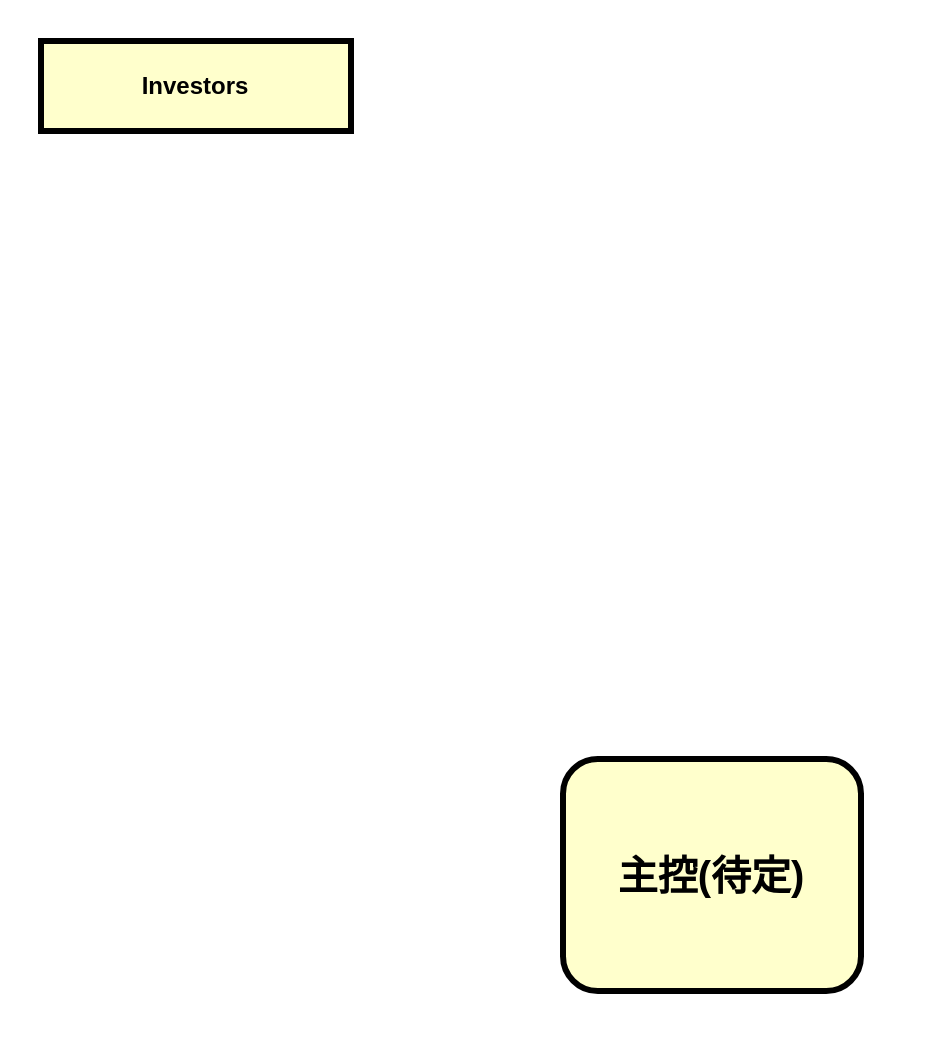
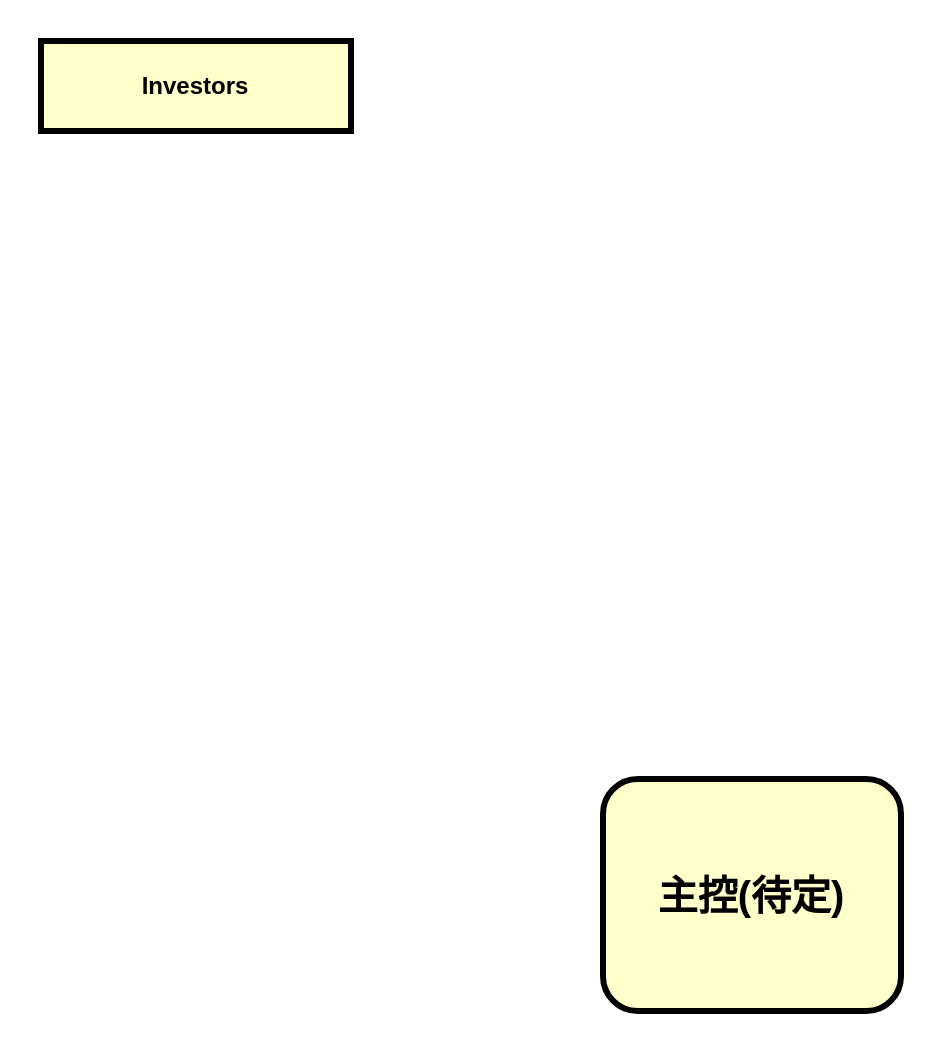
node "主控(待定)": moved (712, 875) -> (752, 895)
